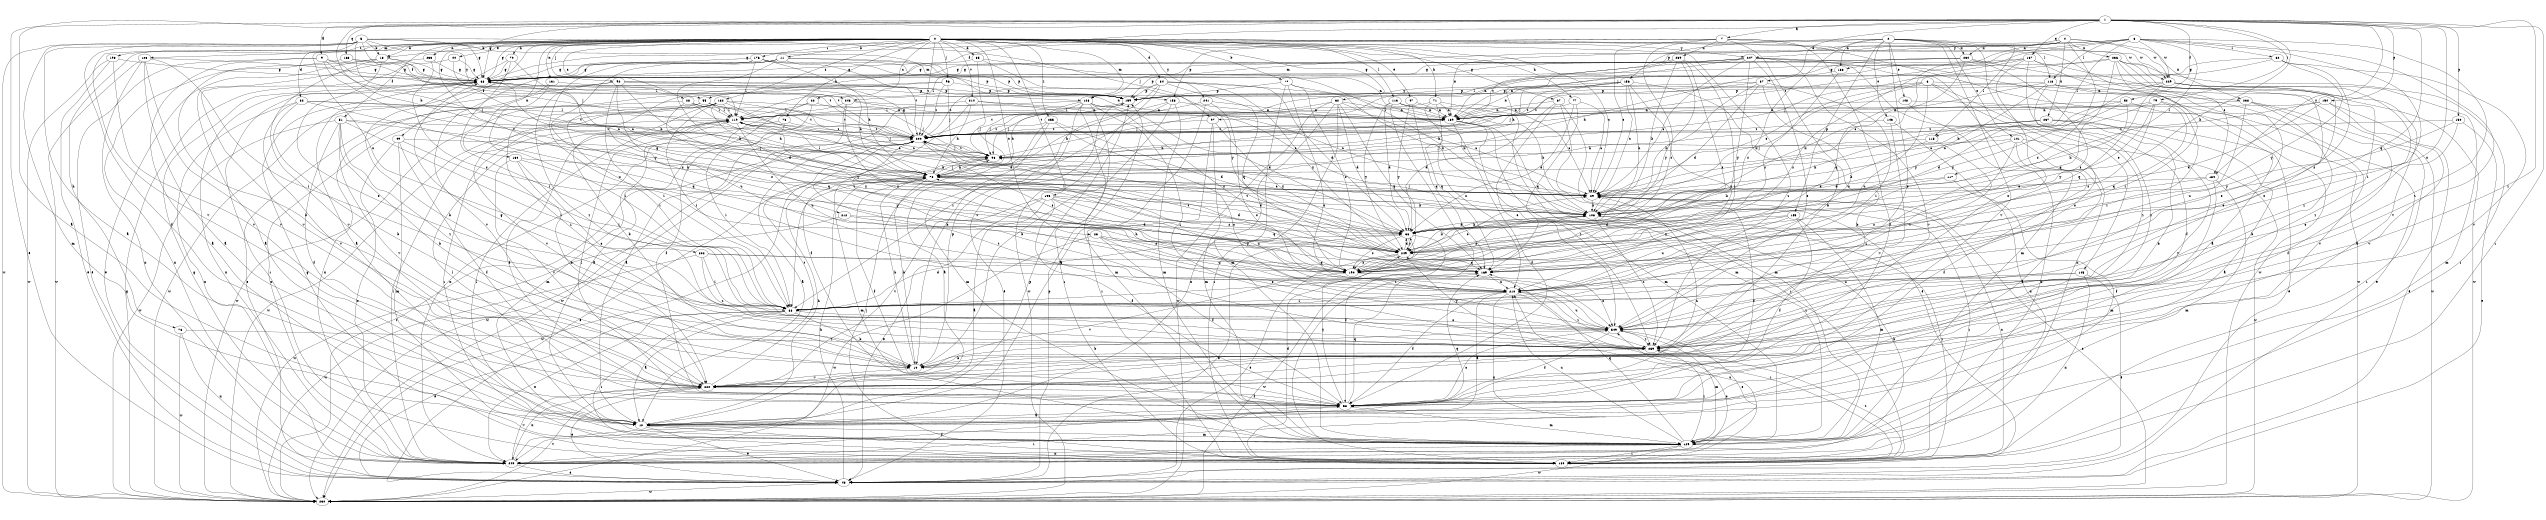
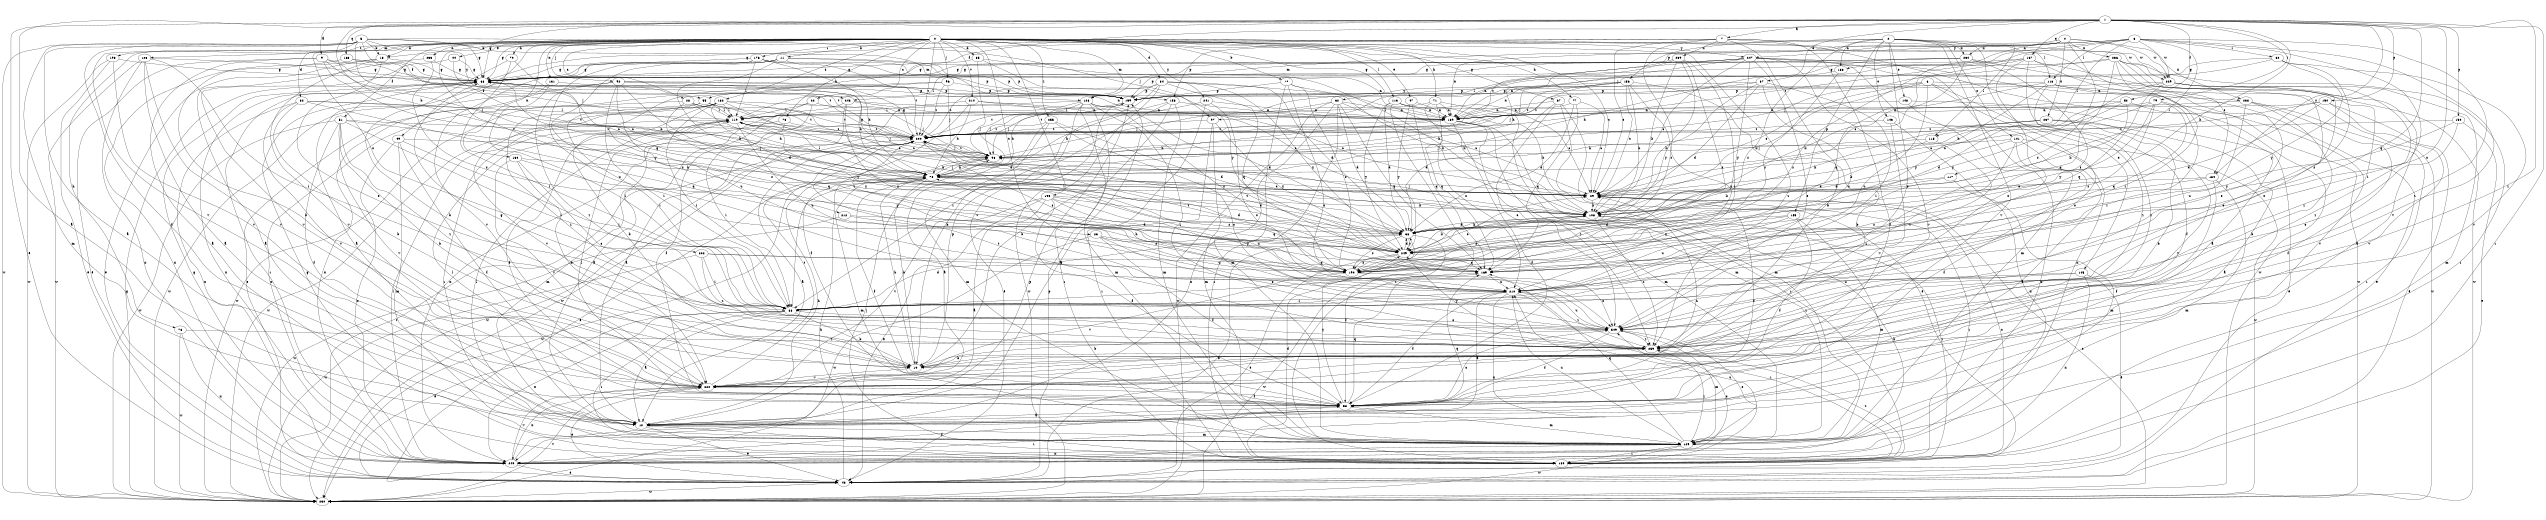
edge "70" -> "68": now "98" -> "68"
edge "18" -> "119": removed, label "l"
